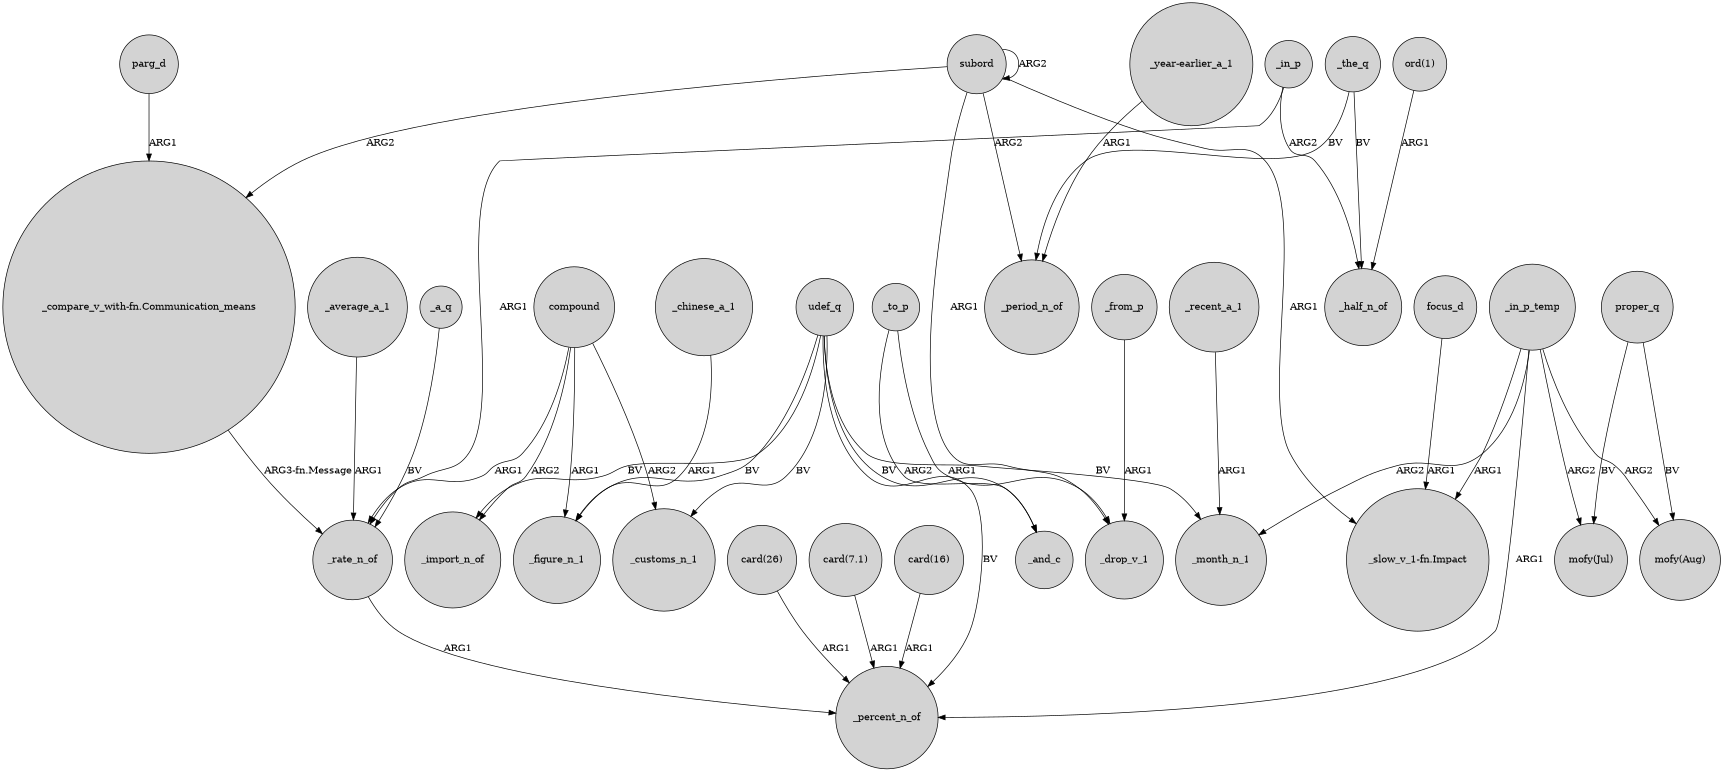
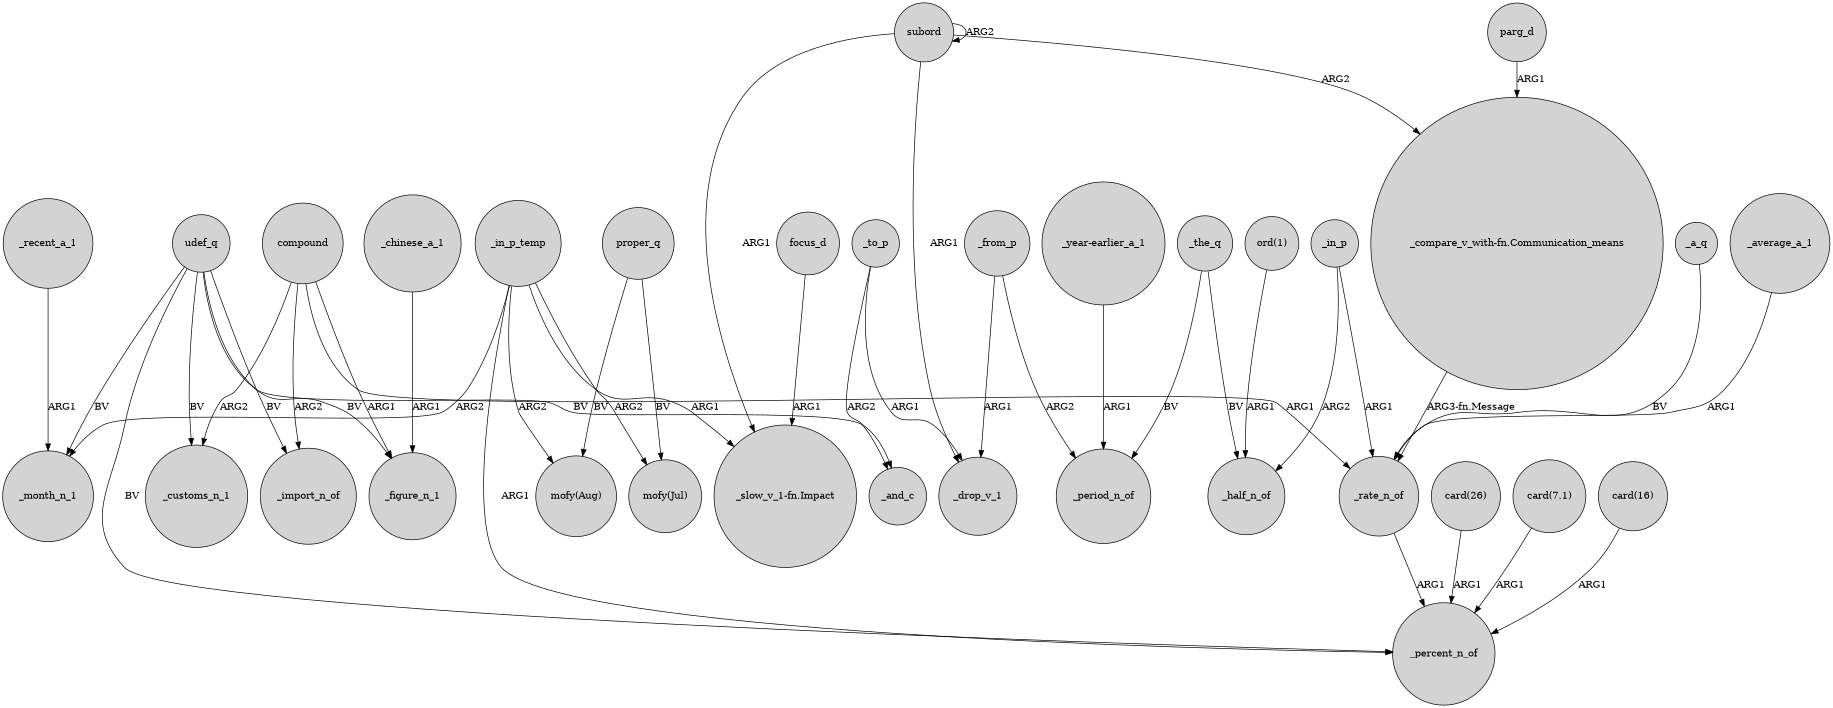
edge "subord" -> "_period_n_of": now "_from_p" -> "_period_n_of"
